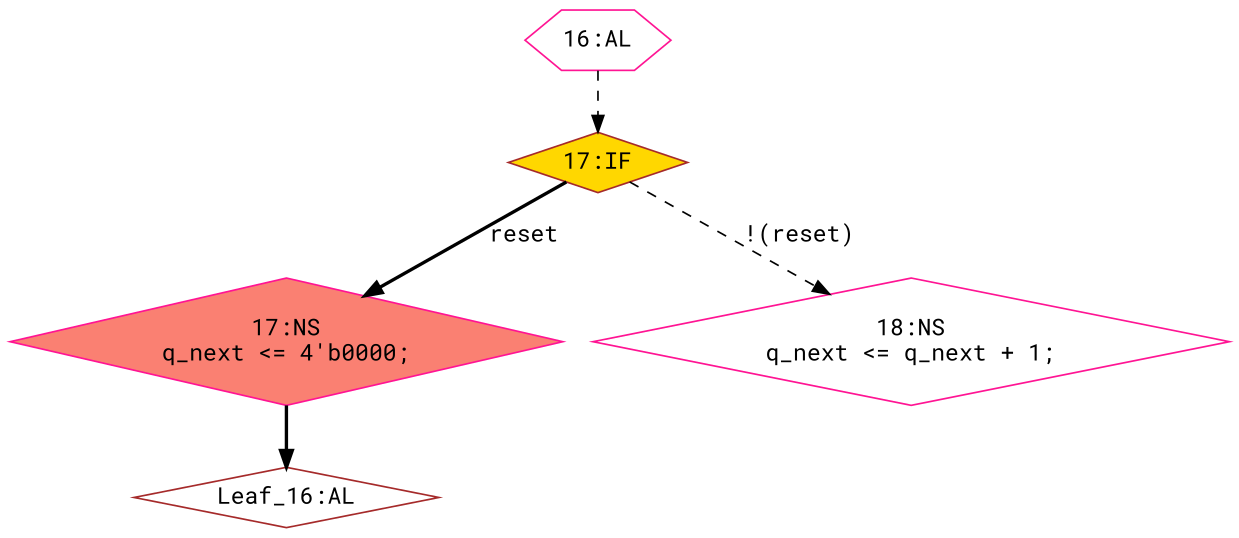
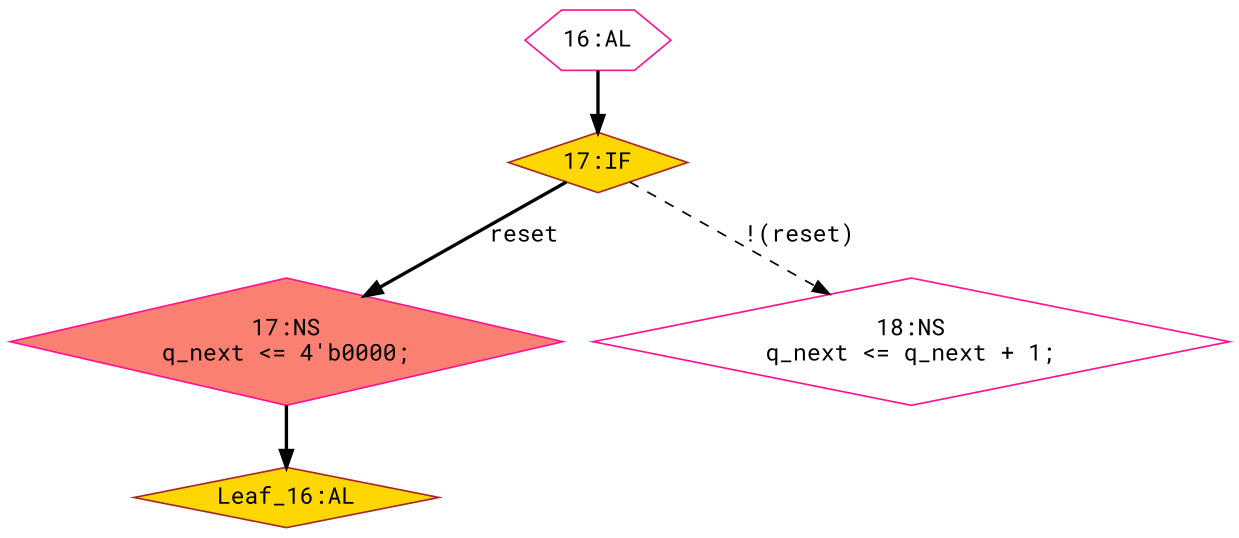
edge "16:AL" -> "17:IF": style dashed -> bold
node "Leaf_16:AL": fillcolor white -> gold
